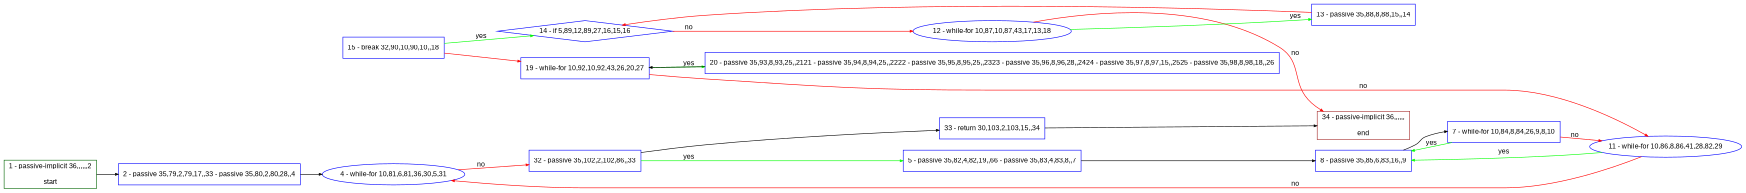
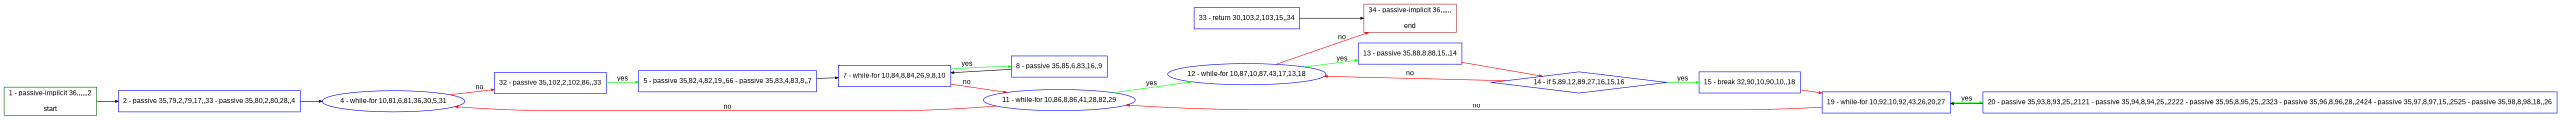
edge "15 - break 32,90,10,90,10,,18" -> "14 - if 5,89,12,89,27,16,15,16": reversed
edge "32 - passive 35,102,2,102,86,,33" -> "33 - return 30,103,2,103,15,,34": removed
edge "11 - while-for 10,86,8,86,41,28,82,29" -> "8 - passive 35,85,6,83,16,,9": now "11 - while-for 10,86,8,86,41,28,82,29" -> "12 - while-for 10,87,10,87,43,17,13,18"
edge "5 - passive 35,82,4,82,19,,66 - passive 35,83,4,83,8,,7" -> "8 - passive 35,85,6,83,16,,9": now "5 - passive 35,82,4,82,19,,66 - passive 35,83,4,83,8,,7" -> "7 - while-for 10,84,8,84,26,9,8,10"
